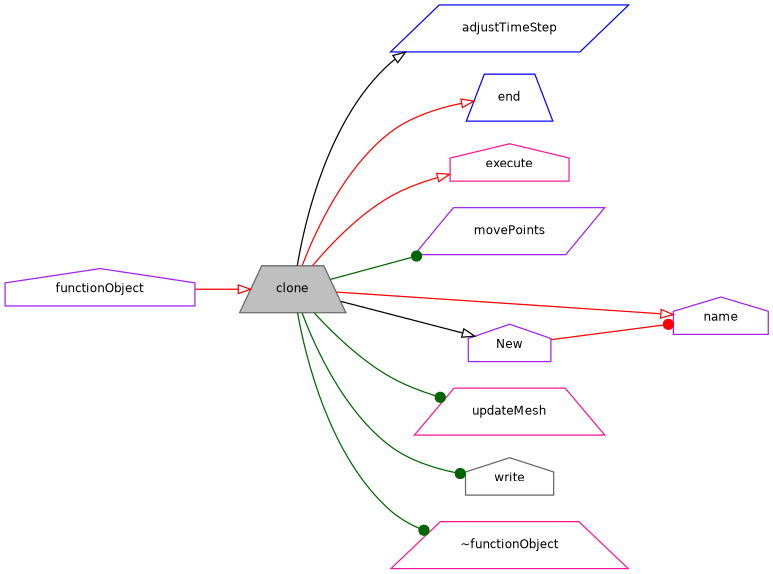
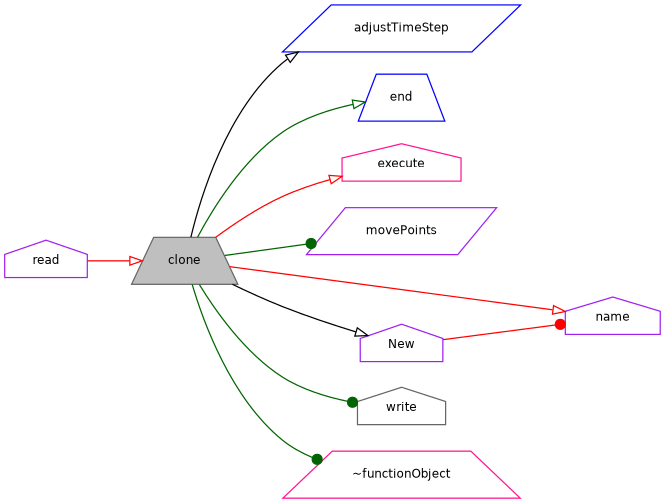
edge "clone" -> "end": color red -> darkgreen
node "functionObject": label "functionObject" -> "read"
node "updateMesh": removed
